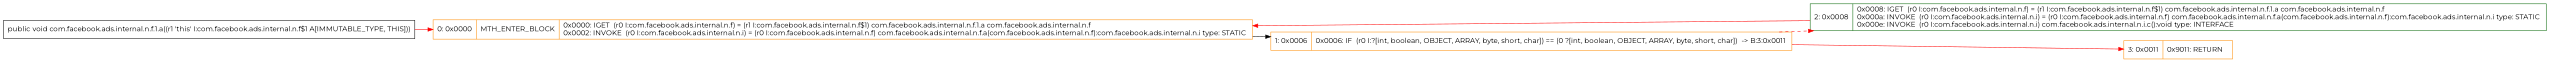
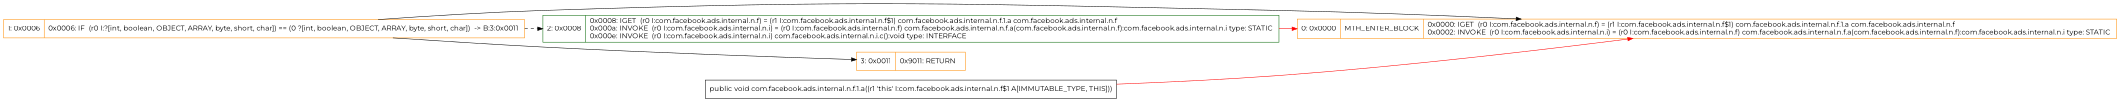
edge "1: 0x0006" -> "2: 0x0008": color red -> black
edge "0: 0x0000" -> "1: 0x0006": reversed
edge "1: 0x0006" -> "3: 0x0011": color red -> black
